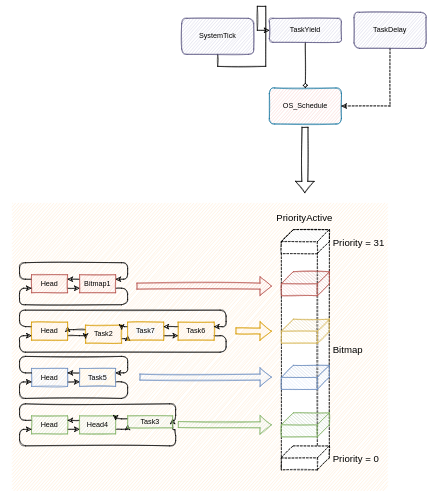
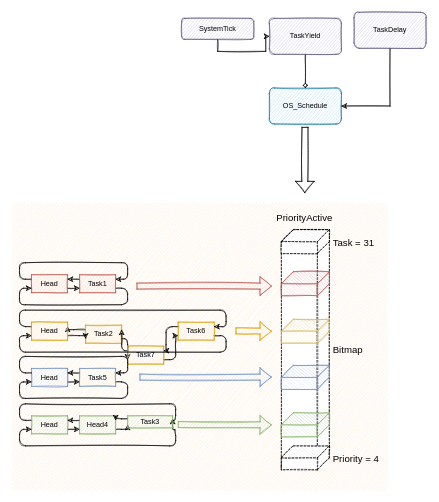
node "TaskYield": size 72x24 -> 72x36
node "SystemTick": size 72x36 -> 72x21
edge "TaskDelay" -> "OS_Schedule": style dashed -> solid
node "OS_Schedule": fillcolor #f8cecc -> #b1ddf0
node "Priority = 31": label "Priority = 31" -> "Task = 31"
node "Bitmap1": label "Bitmap1" -> "Task1"
node "Task7": moved (146, 331) -> (146, 355)
node "Priority = 0": label "Priority = 0" -> "Priority = 4"
